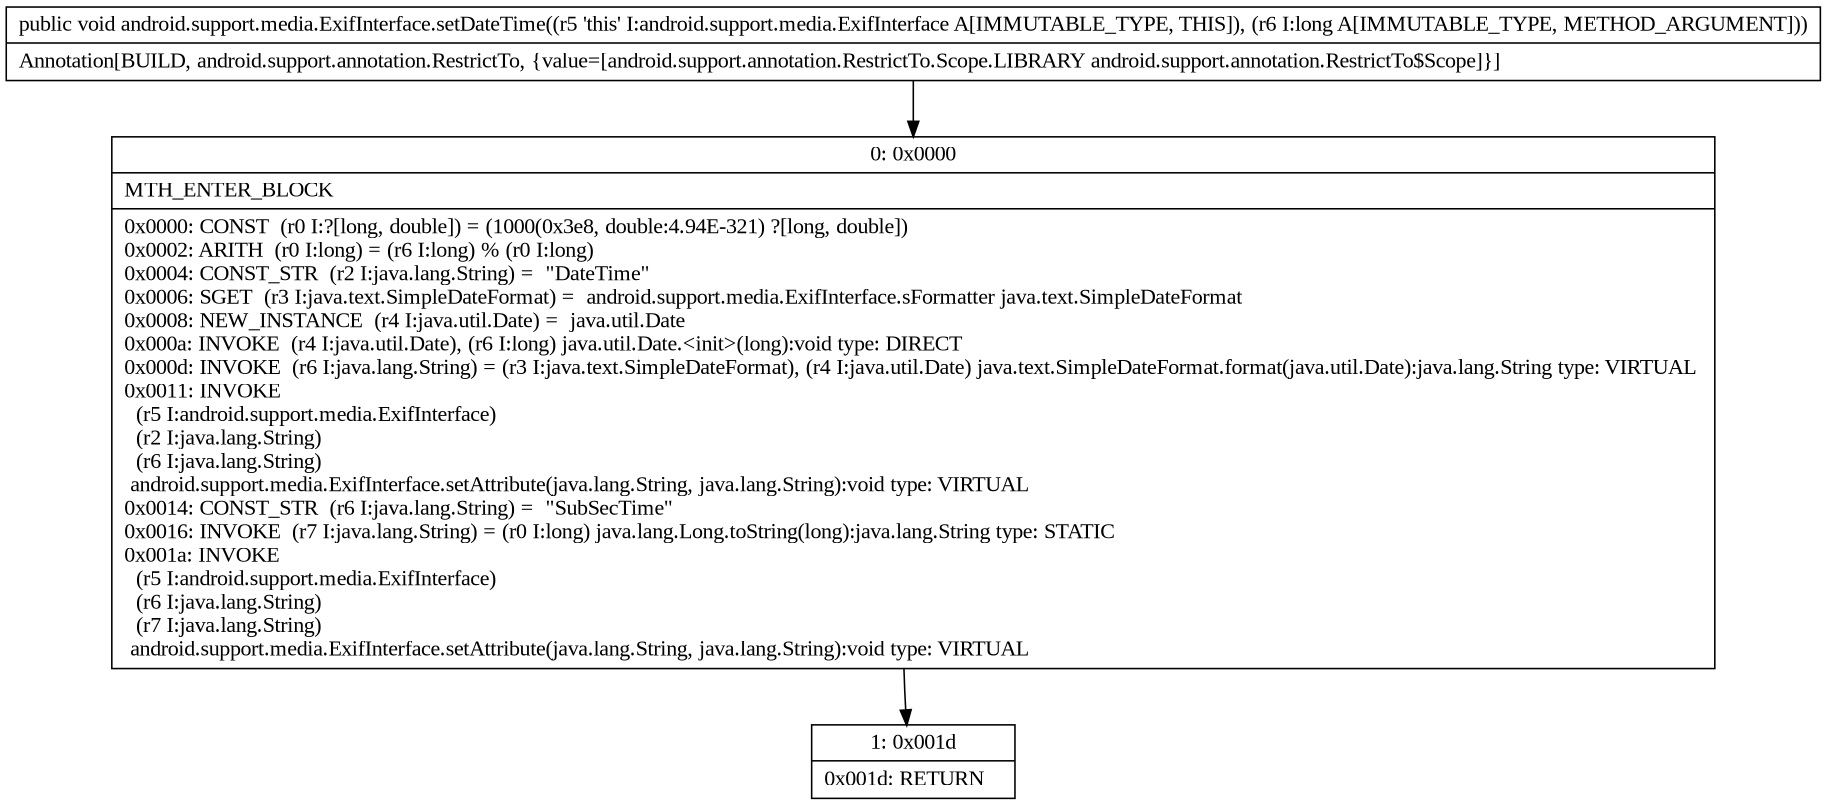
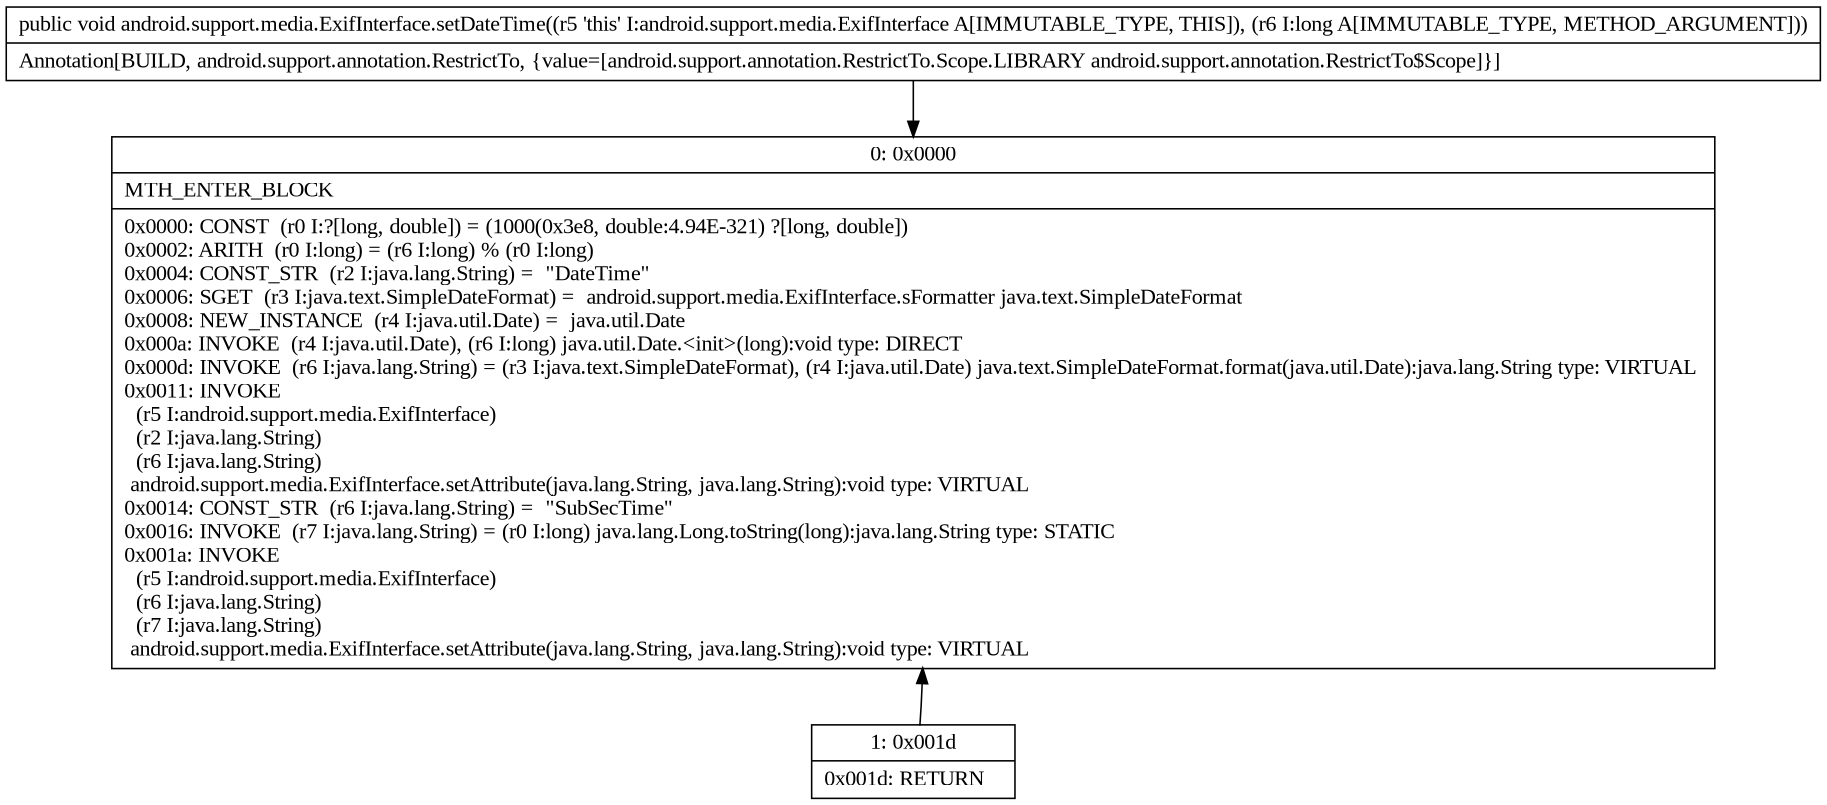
edge "0: 0x0000" -> "1: 0x001d": reversed
